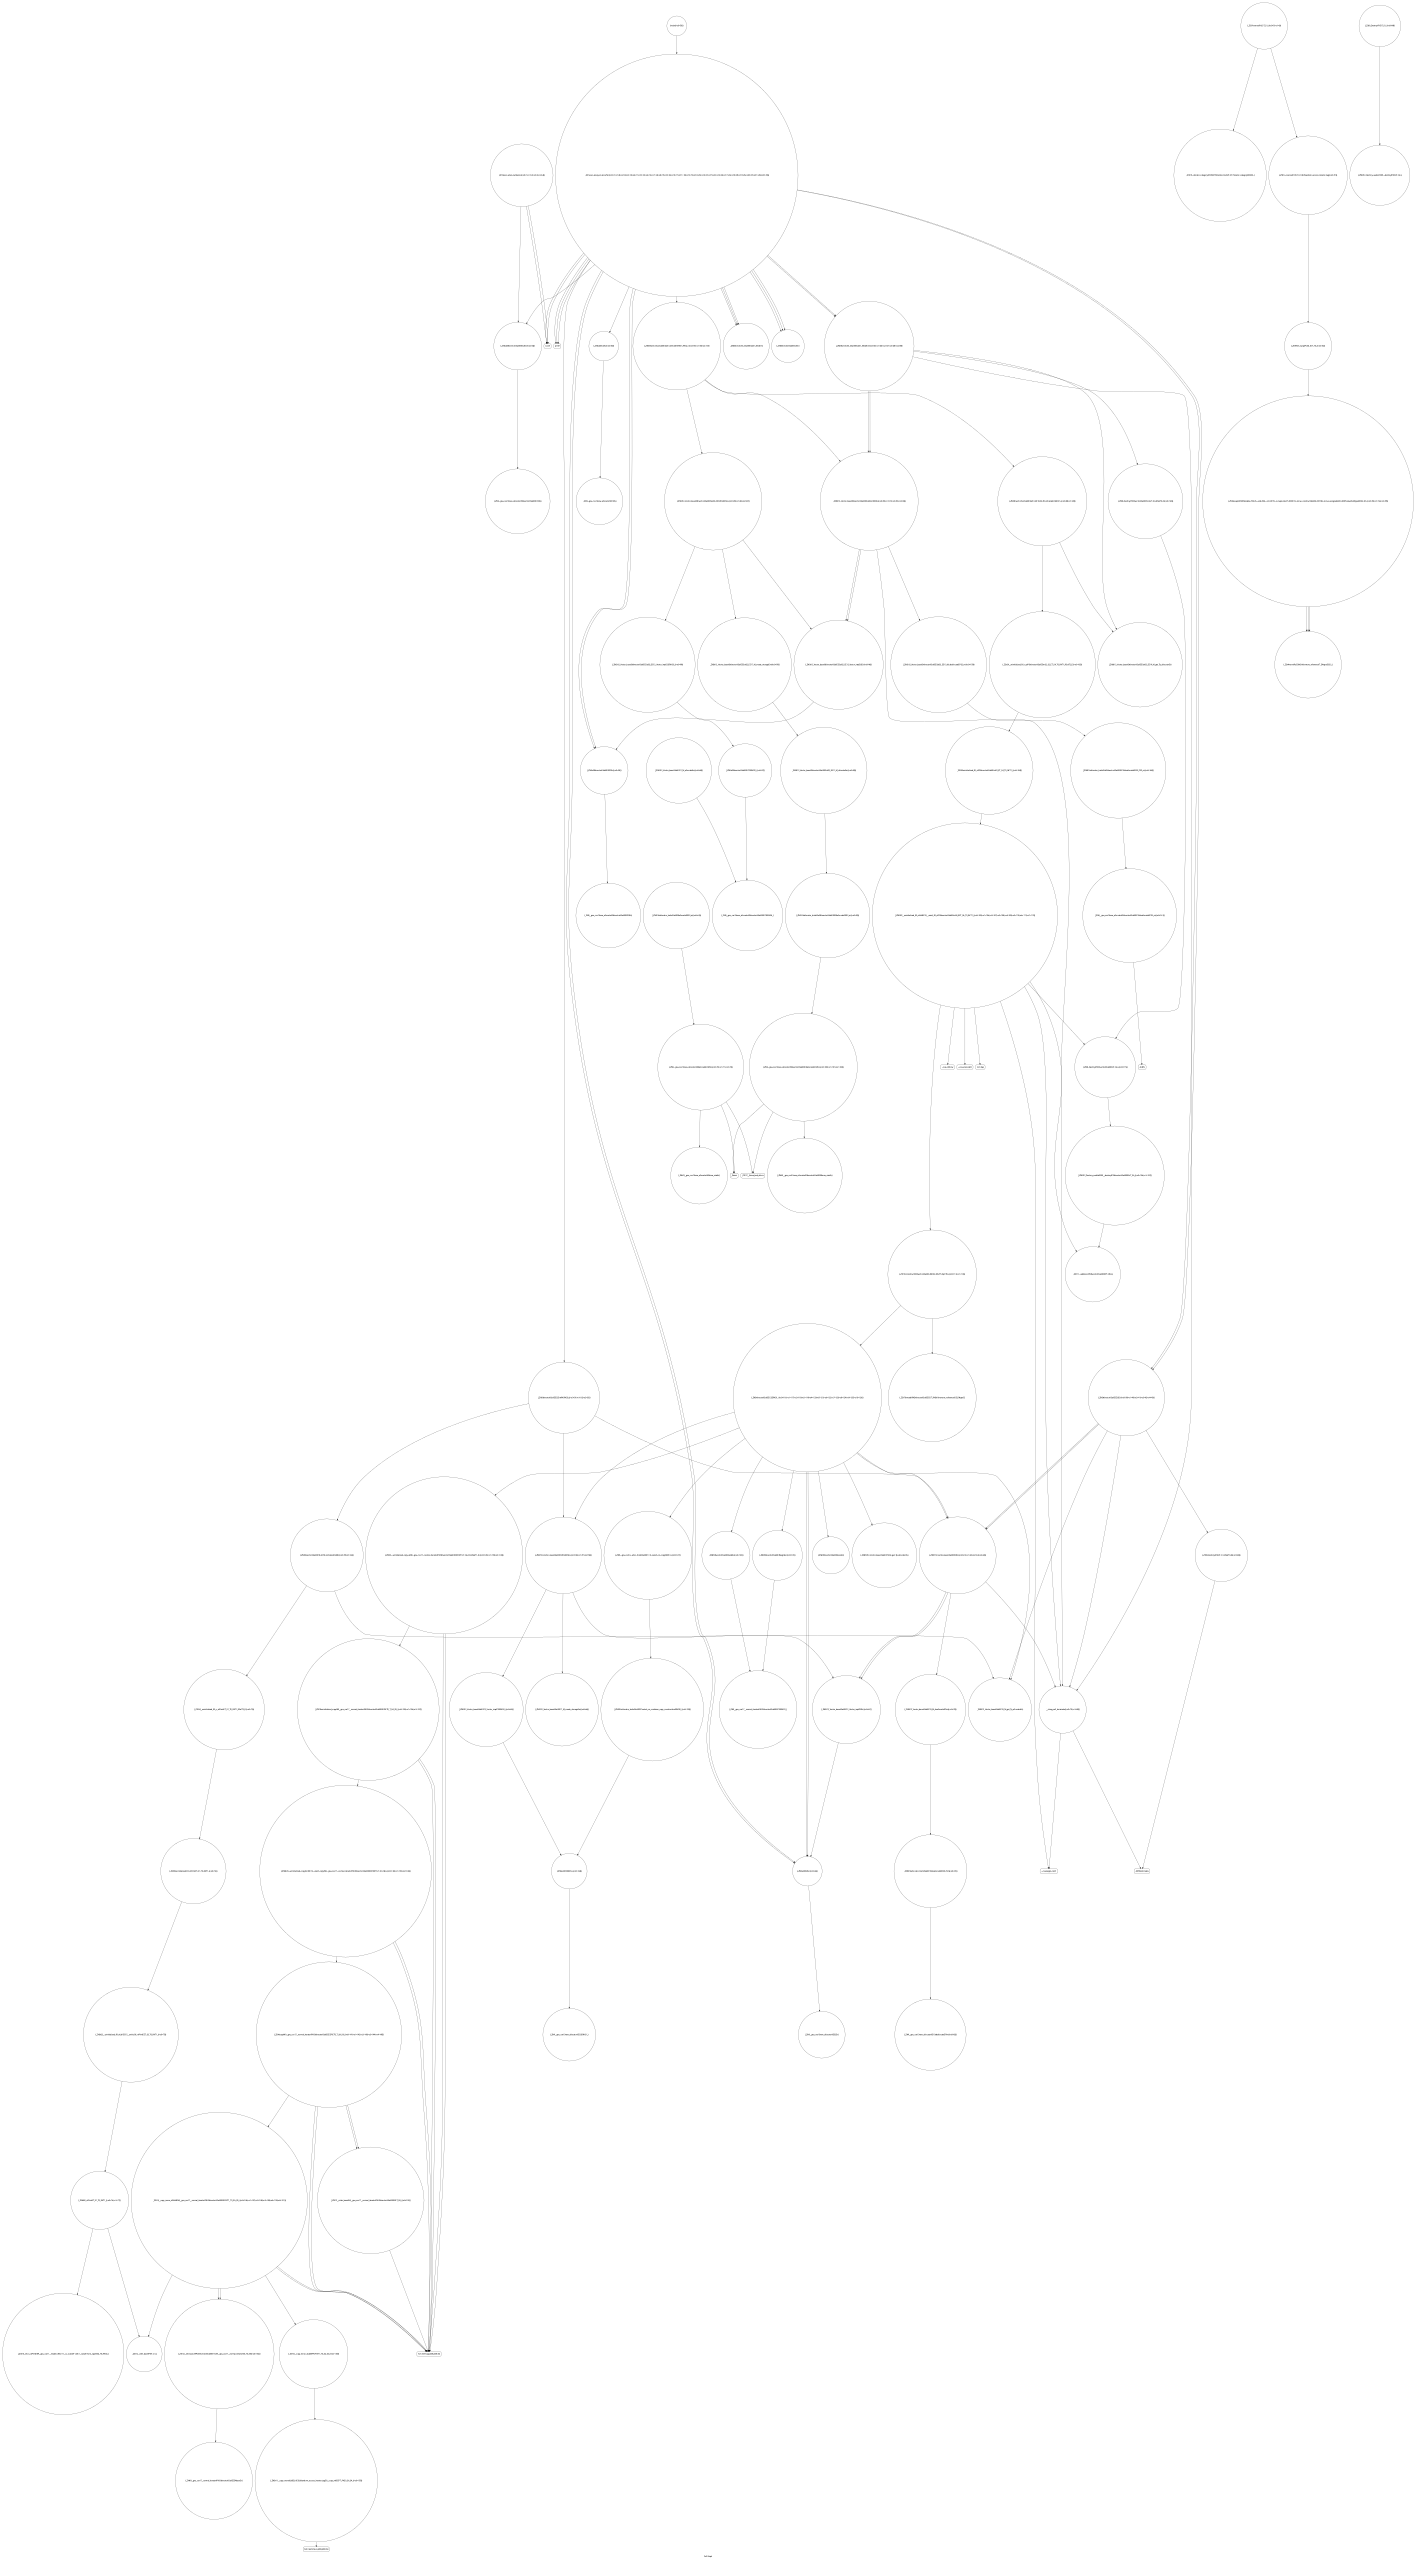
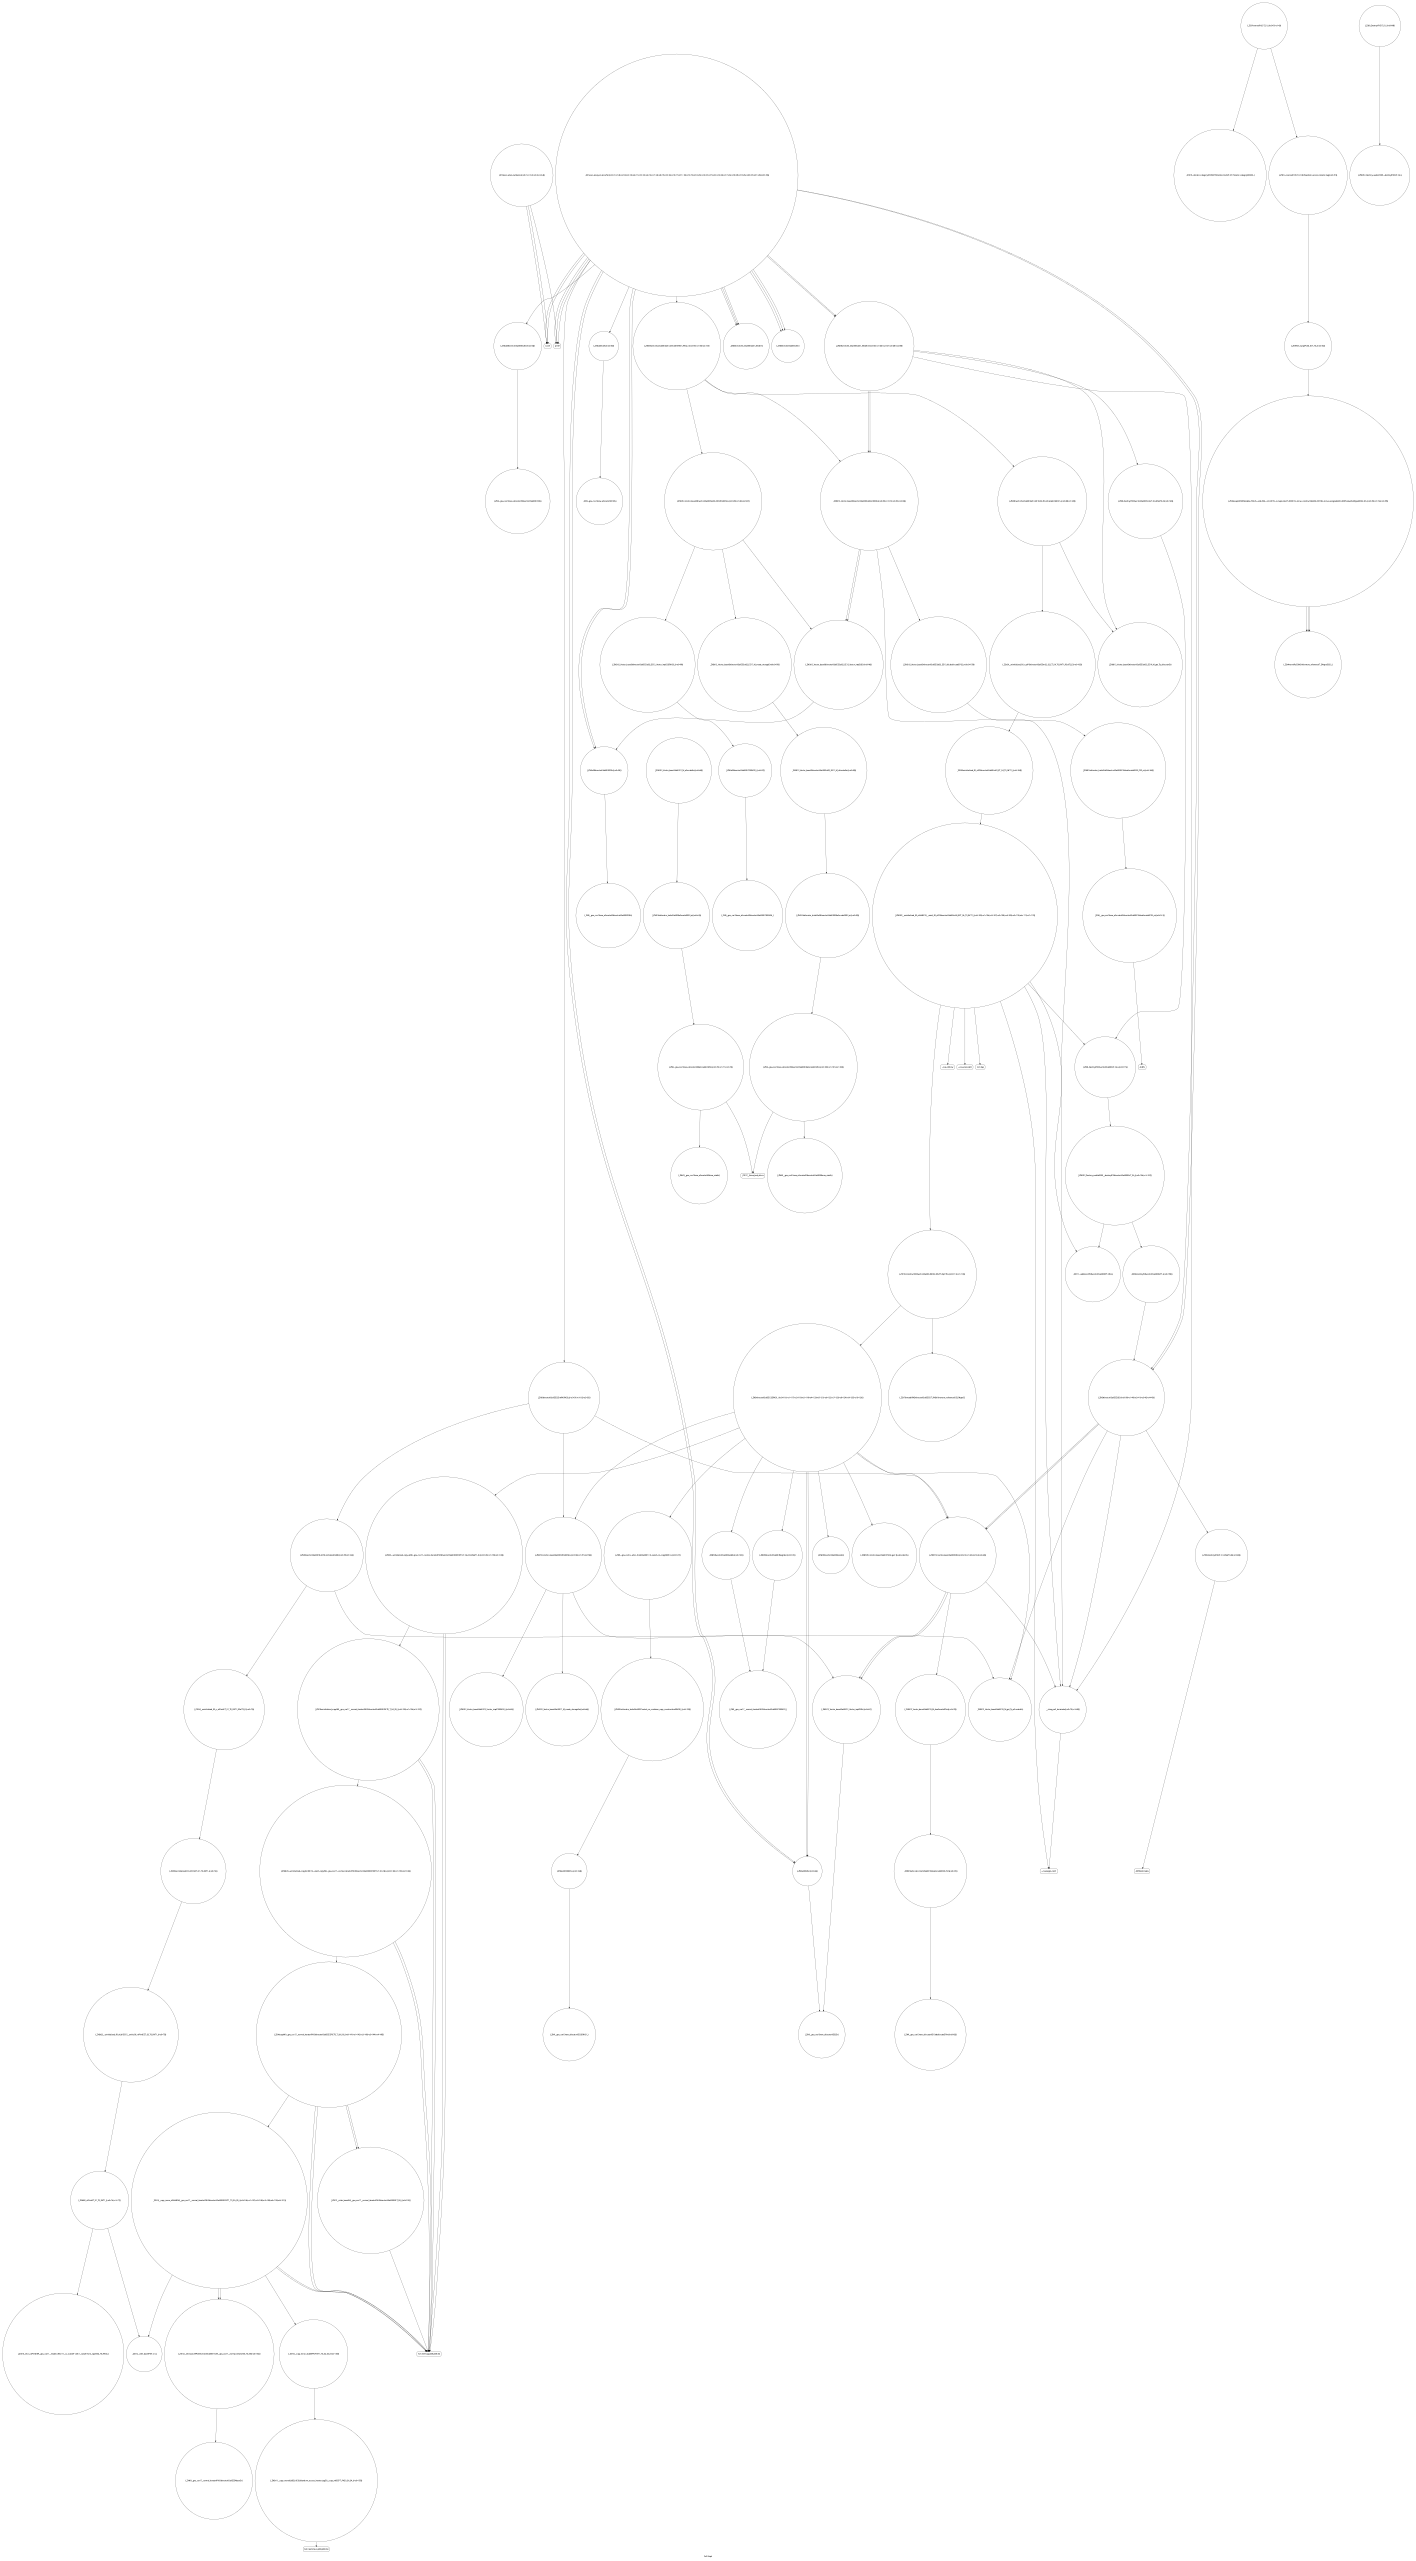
node "{main|{<s0>50}}": removed
edge "{_Z18exec_alien_numbersv|{<s0>1|<s1>2|<s2>3|<s3>4}}" -> "{_ZNSaISt6vectorIiSaIiEEEC2Ev|{<s0>34}}": now "{_Z18exec_alien_numbersv|{<s0>1|<s1>2|<s2>3|<s3>4}}" -> "printf"
edge "{_ZNSt12_Vector_baseIiSaIiEE11_M_allocateEm|{<s0>68}}" -> "{_ZN9__gnu_cxx13new_allocatorISt6vectorIiSaIiEEEC2ERKS4_}": now "{_ZNSt12_Vector_baseIiSaIiEE11_M_allocateEm|{<s0>68}}" -> "{_ZNSt16allocator_traitsISaIiEE8allocateERS0_m|{<s0>69}}"
node "_Znwm": removed
node "{_ZSt8_DestroyISt6vectorIiSaIiEEEvPT_|{<s0>158}}": added
edge "{_ZNSt12_Vector_baseIiSaIiEE12_Vector_implC2ERKS0_|{<s0>65}}" -> "{_ZNSaIiEC2ERKS_|{<s0>134}}": removed
edge "{_ZNSt12_Vector_baseIiSaIiEE12_Vector_implD2Ev|{<s0>67}}" -> "{_ZNSaIiED2Ev|{<s0>44}}": now "{_ZNSt12_Vector_baseIiSaIiEE12_Vector_implD2Ev|{<s0>67}}" -> "{_ZN9__gnu_cxx13new_allocatorIiED2Ev}"
edge "{__clang_call_terminate|{<s0>79|<s1>80}}" -> "_ZSt9terminatev": removed
